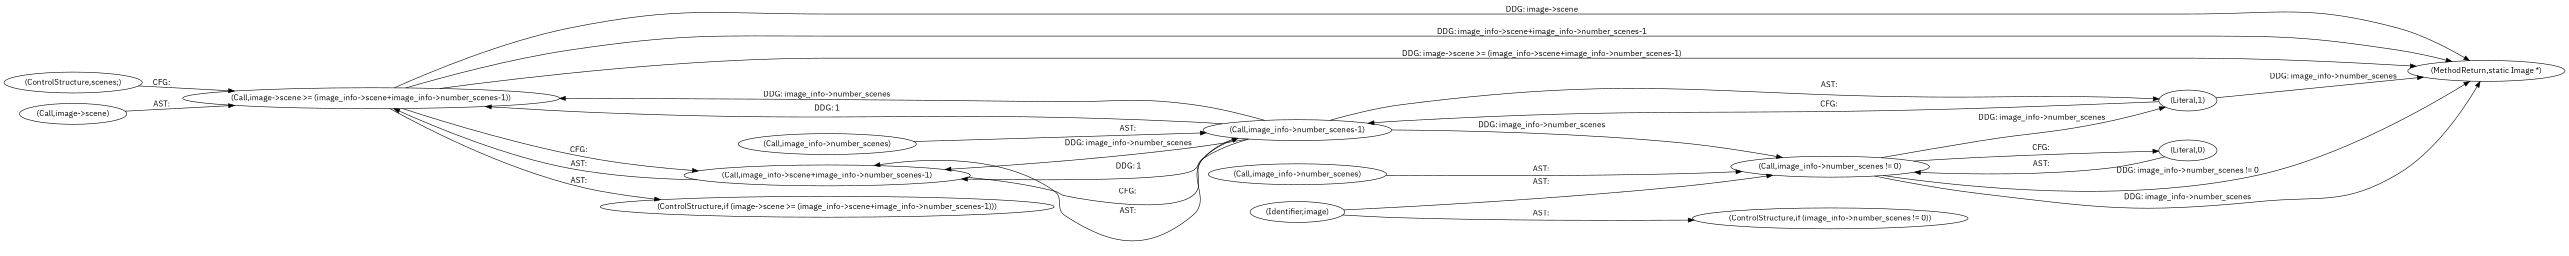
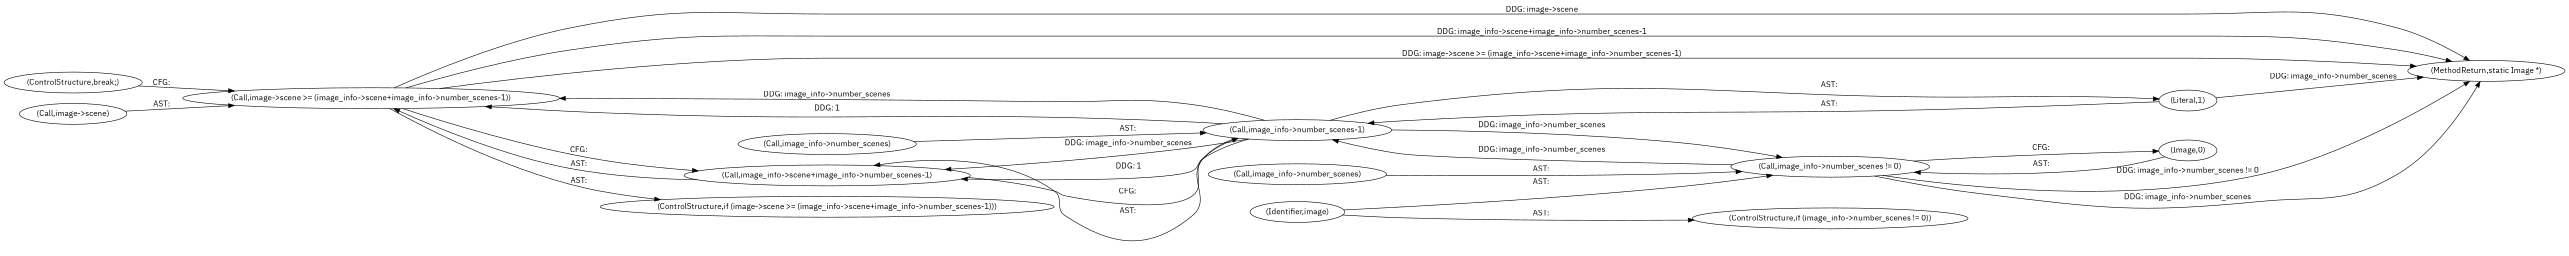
node "(ControlStructure,scenes;)": label "(ControlStructure,scenes;)" -> "(ControlStructure,break;)"
edge "(Literal,1)" -> "(Call,image_info->number_scenes-1)": label "CFG: " -> "AST: "
edge "(Call,image_info->number_scenes != 0)" -> "(Literal,1)": now "(Call,image_info->number_scenes != 0)" -> "(Call,image_info->number_scenes-1)"
node "(Literal,0)": label "(Literal,0)" -> "(Image,0)"
